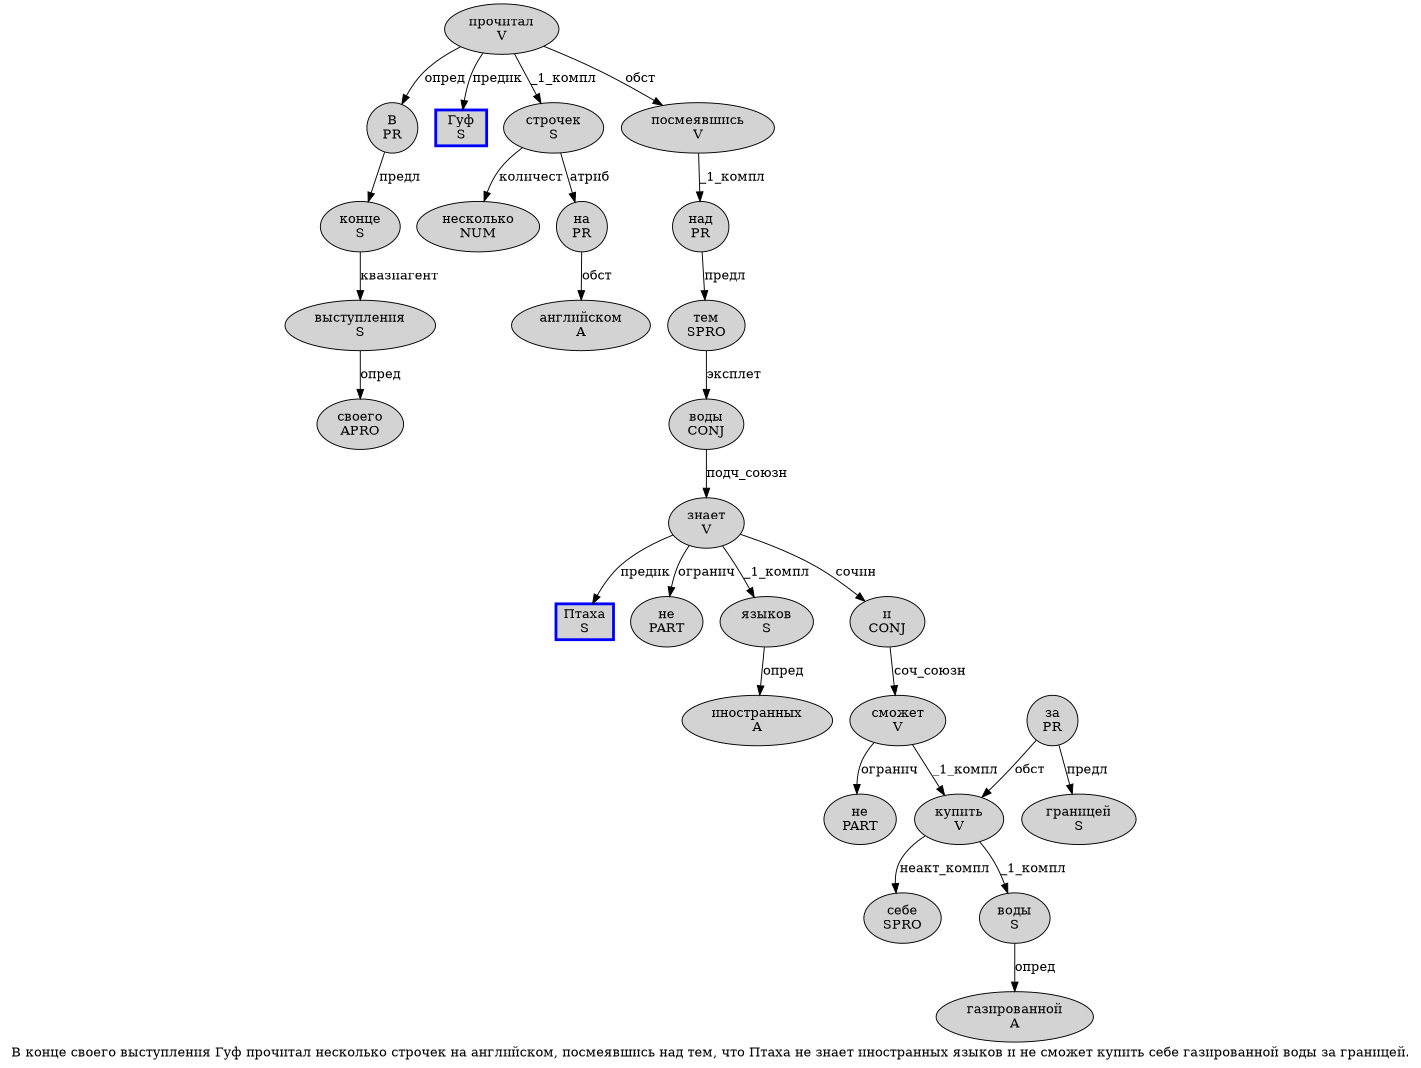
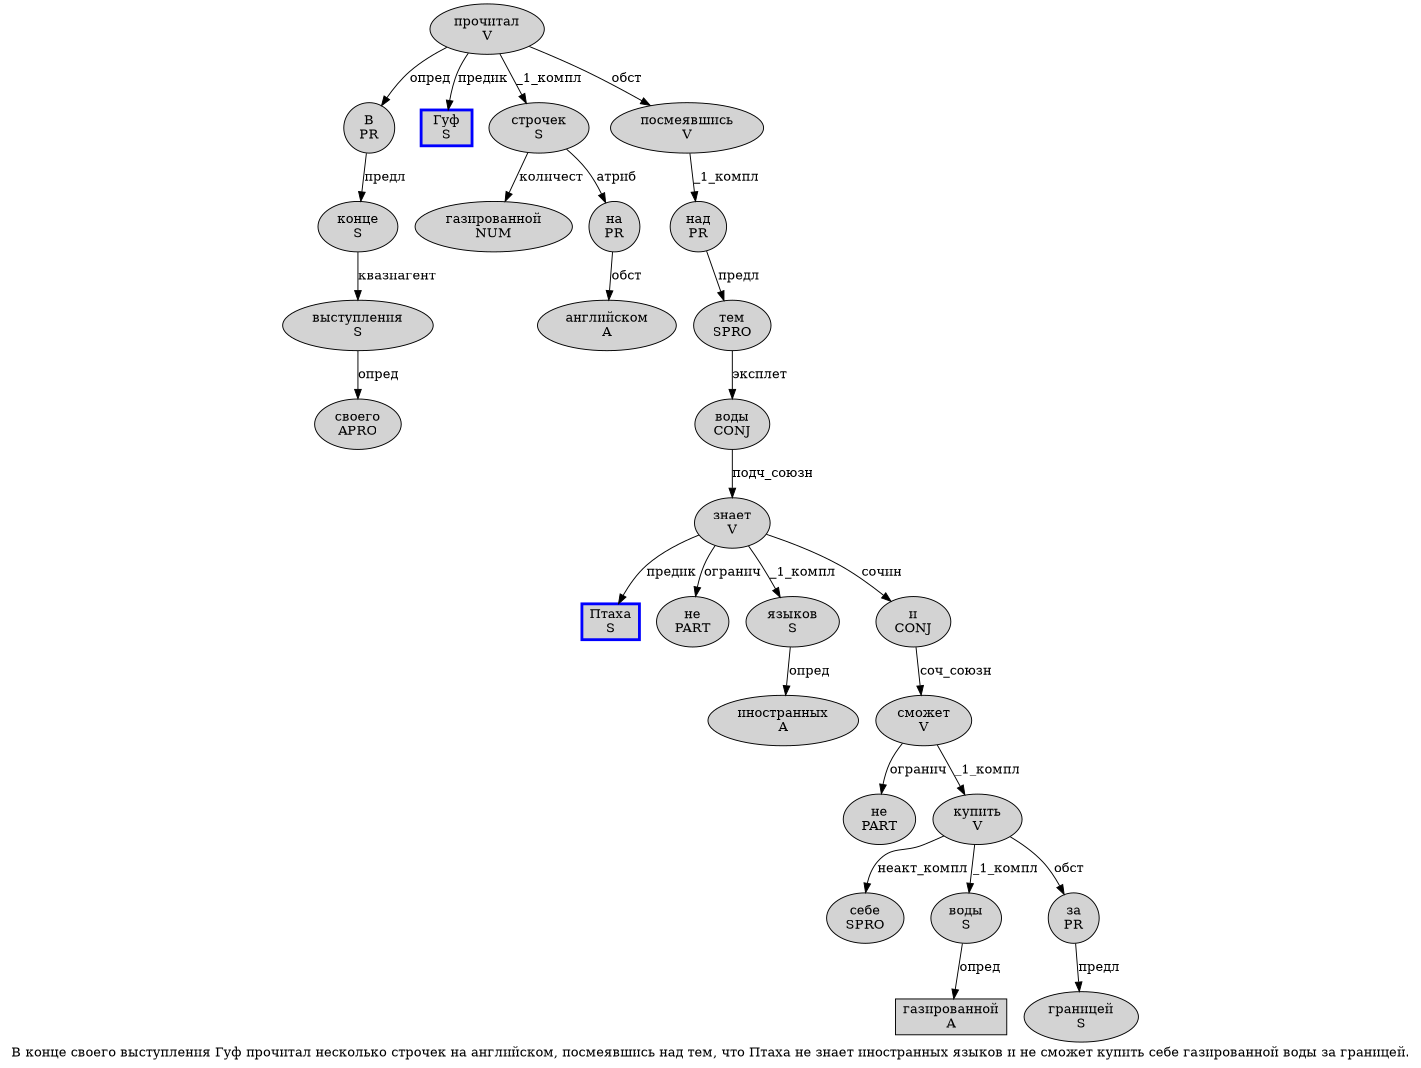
node "несколько NUM": label "несколько NUM" -> "газированной NUM"
edge "за PR" -> "купить V": reversed
node "газированной A": shape ellipse -> box
